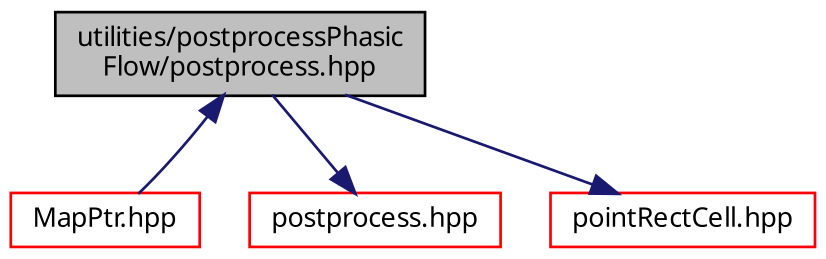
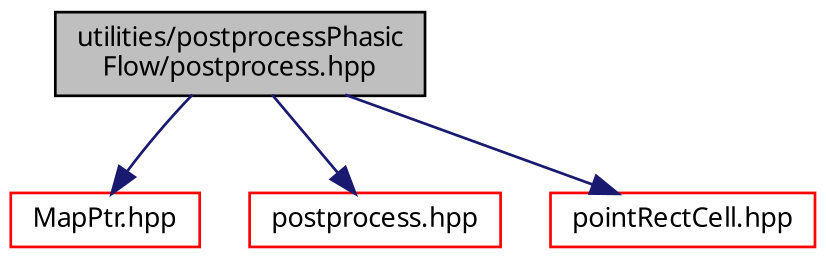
edge "MapPtr.hpp" -> "utilities/postprocessPhasic Flow/postprocess.hpp": reversed
